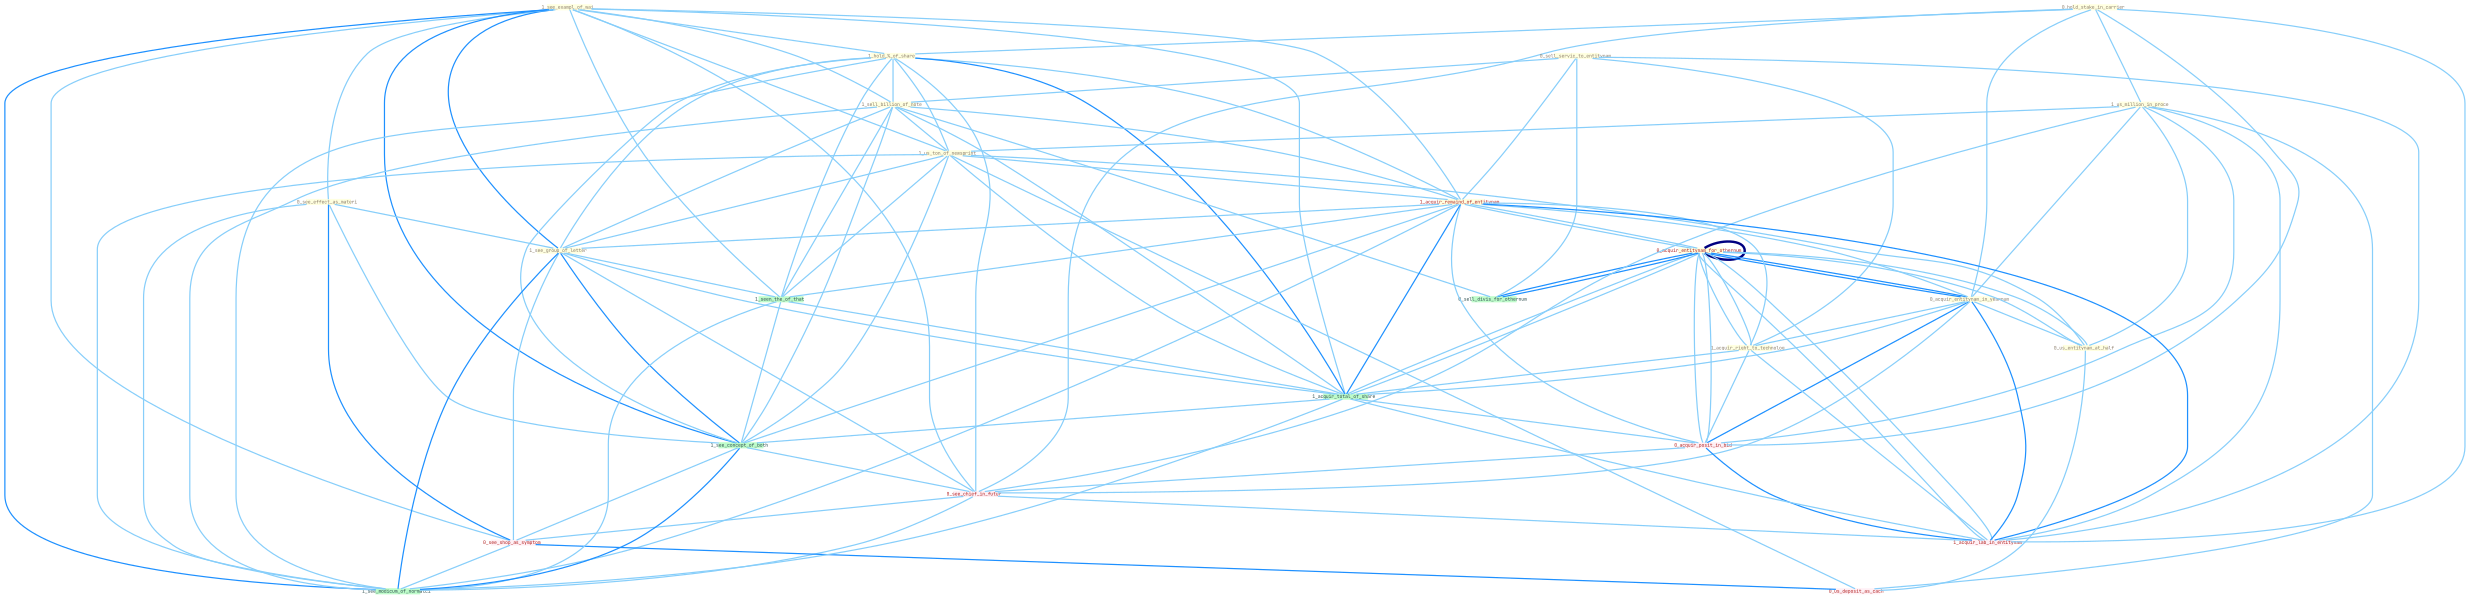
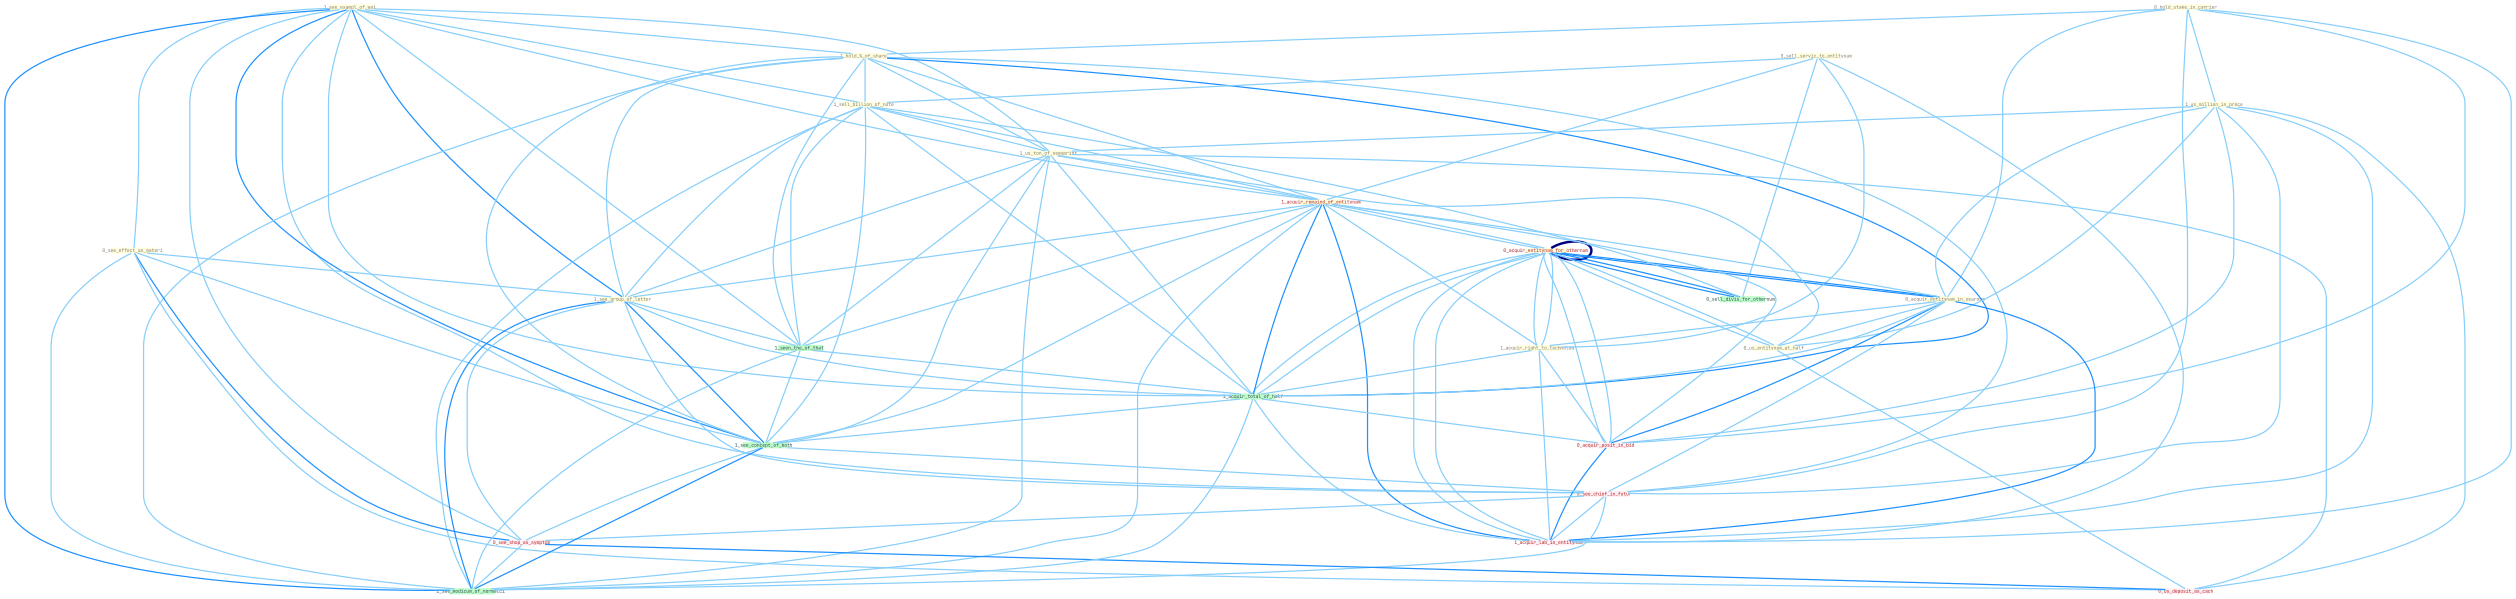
node "1_acquir_total_of_share": label "1_acquir_total_of_share" -> "1_acquir_total_of_half"
edge "0_acquir_posit_in_bid" -- "0_see_chief_in_futur": removed
edge "0_see_effect_as_materi" -- "0_us_deposit_as_cach": added
